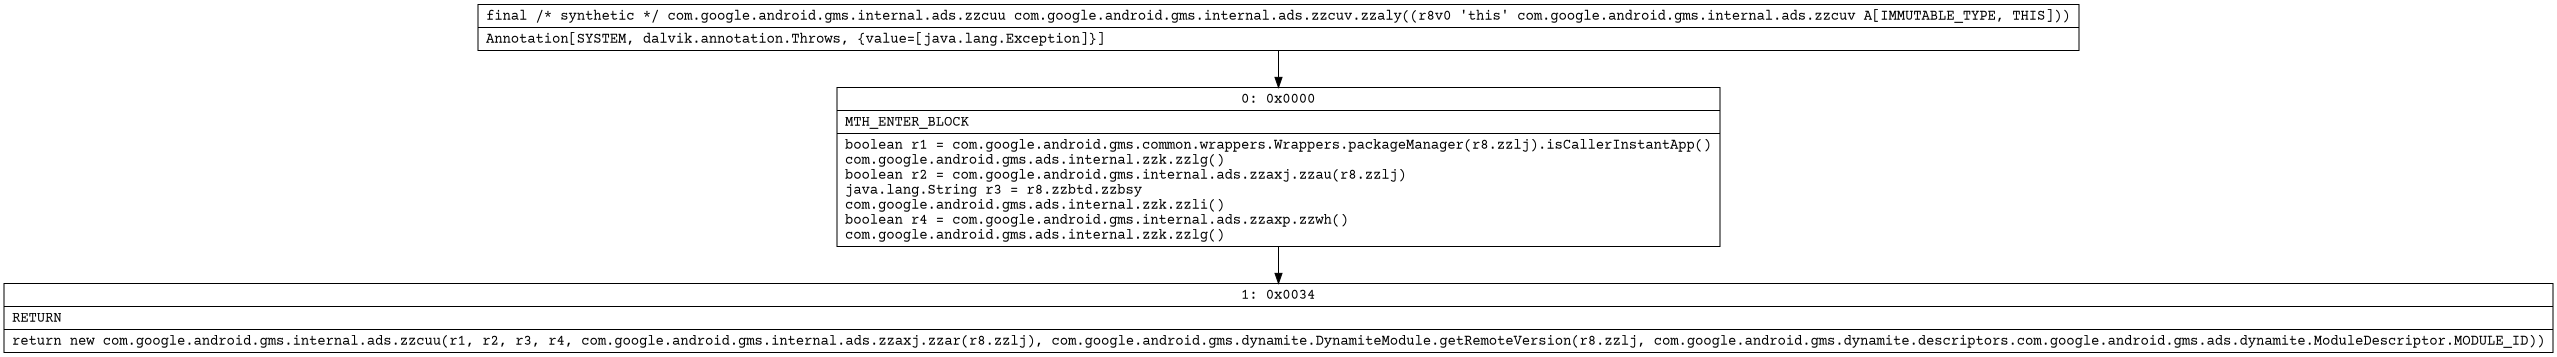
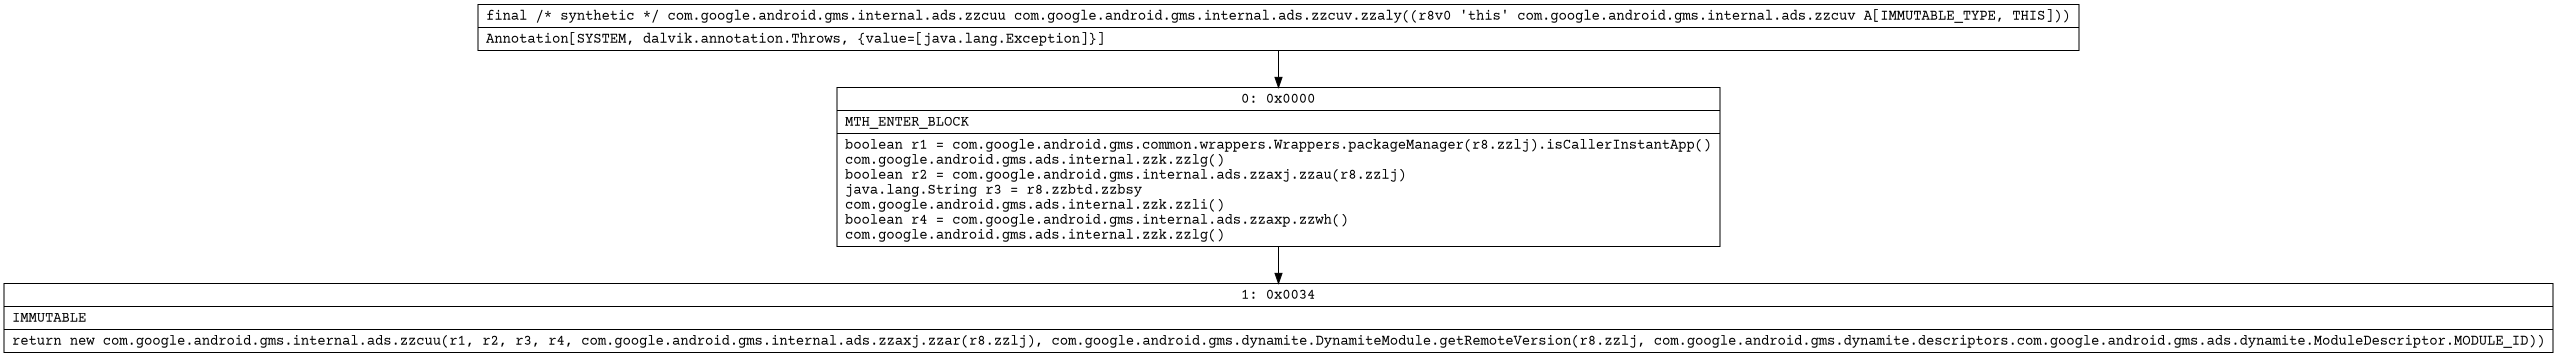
node "1: 0x0034": text "RETURN" -> "IMMUTABLE"
